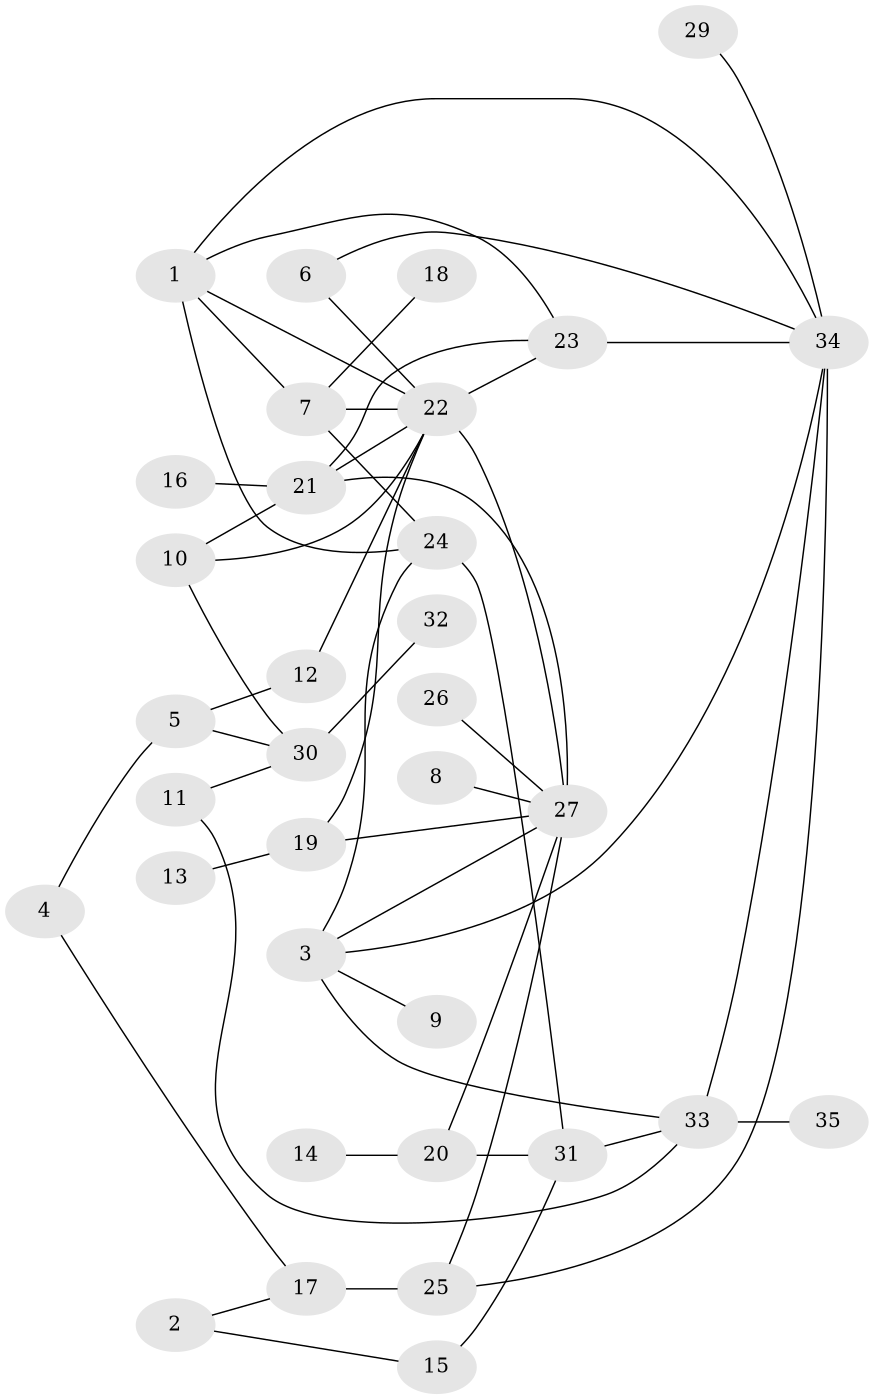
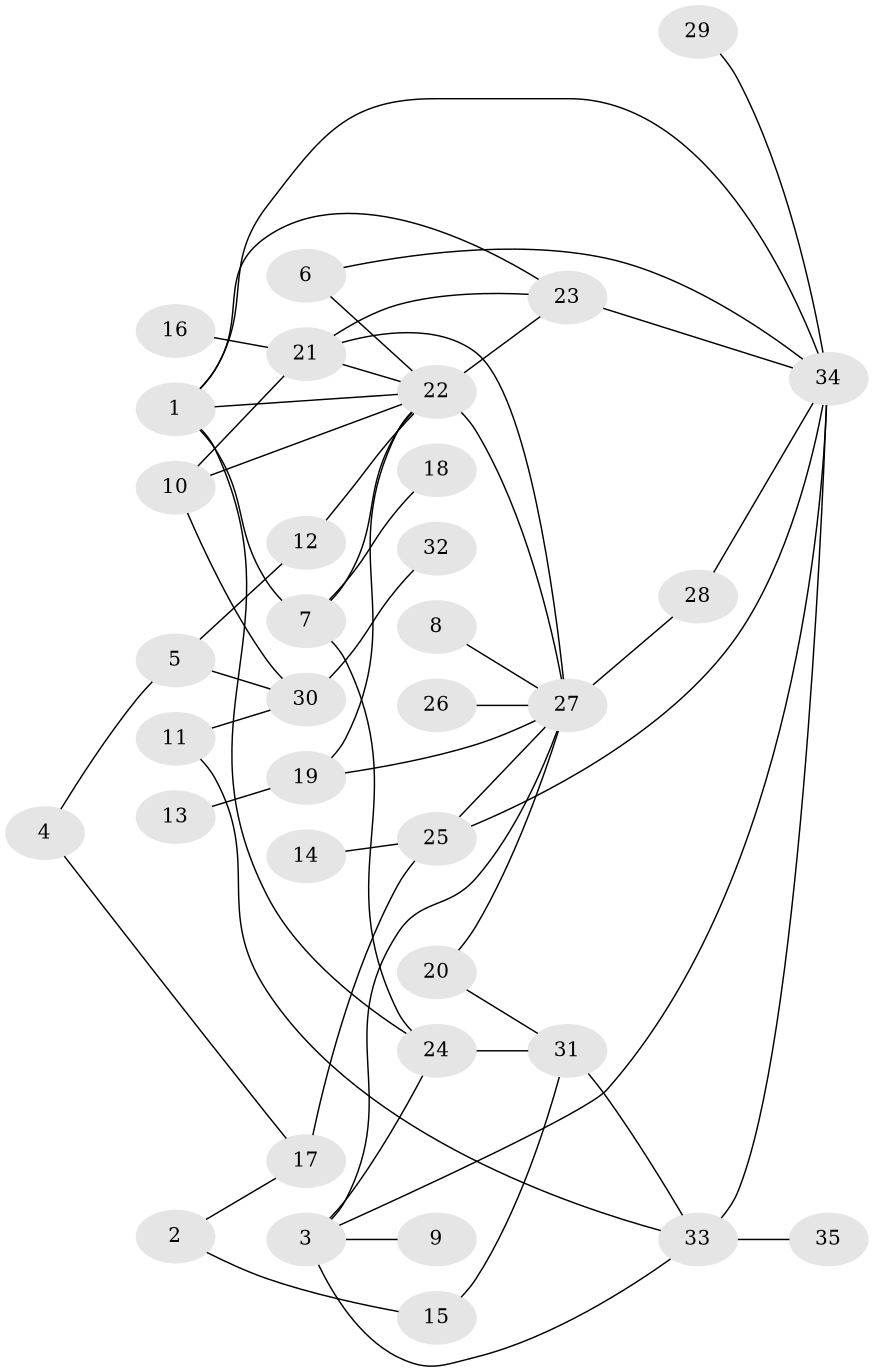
node "28": added
edge "14" -- "20": now "14" -- "25"
